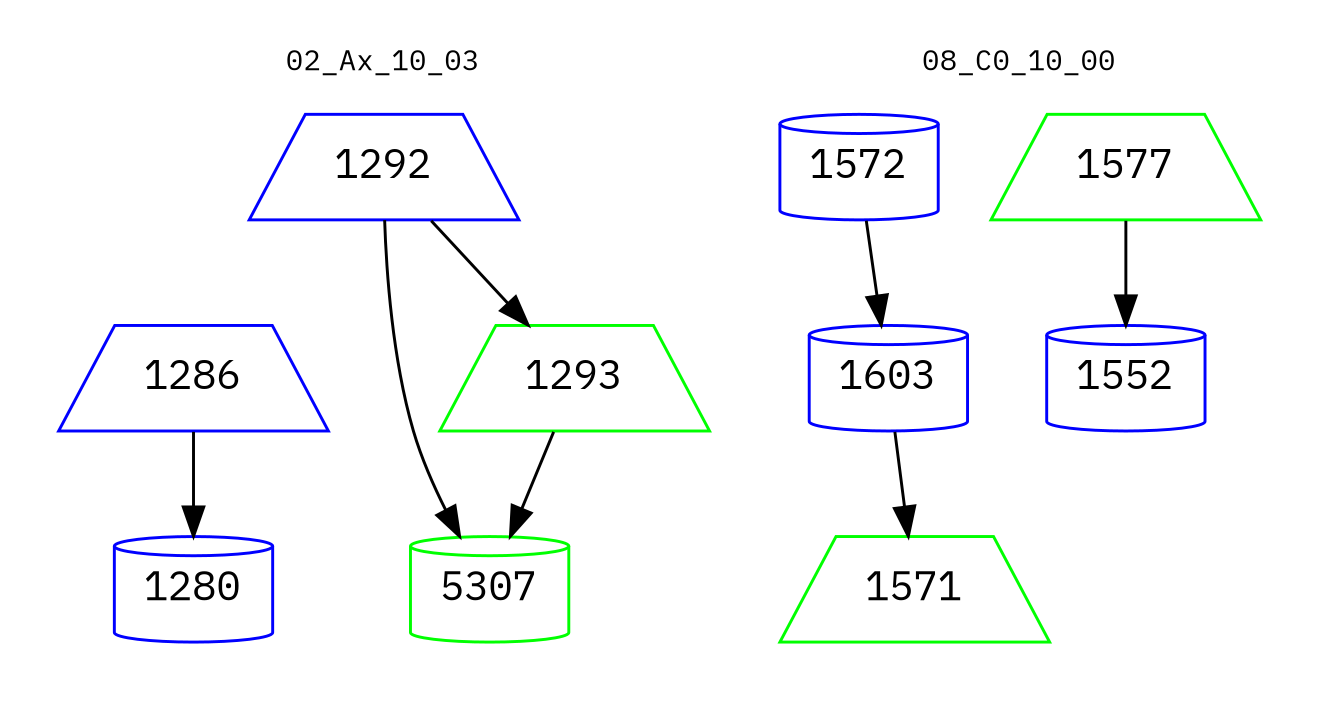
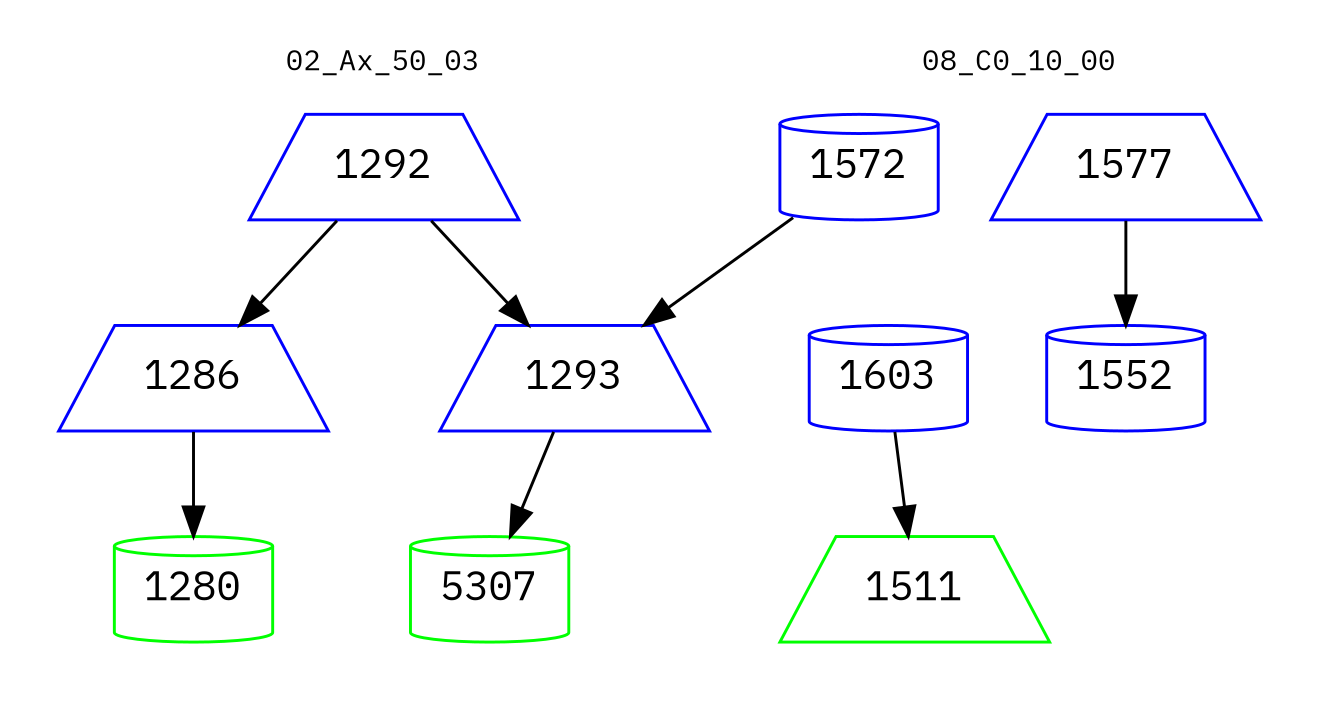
cluster "02_Ax_10_03": label "02_Ax_10_03" -> "02_Ax_50_03"
node "1577": color green -> blue
edge "1572" -> "1603": now "1572" -> "1293"
edge "1292" -> "5307": now "1292" -> "1286"
node "1293": color green -> blue
node "1280": color blue -> green
node "1571": label "1571" -> "1511"
